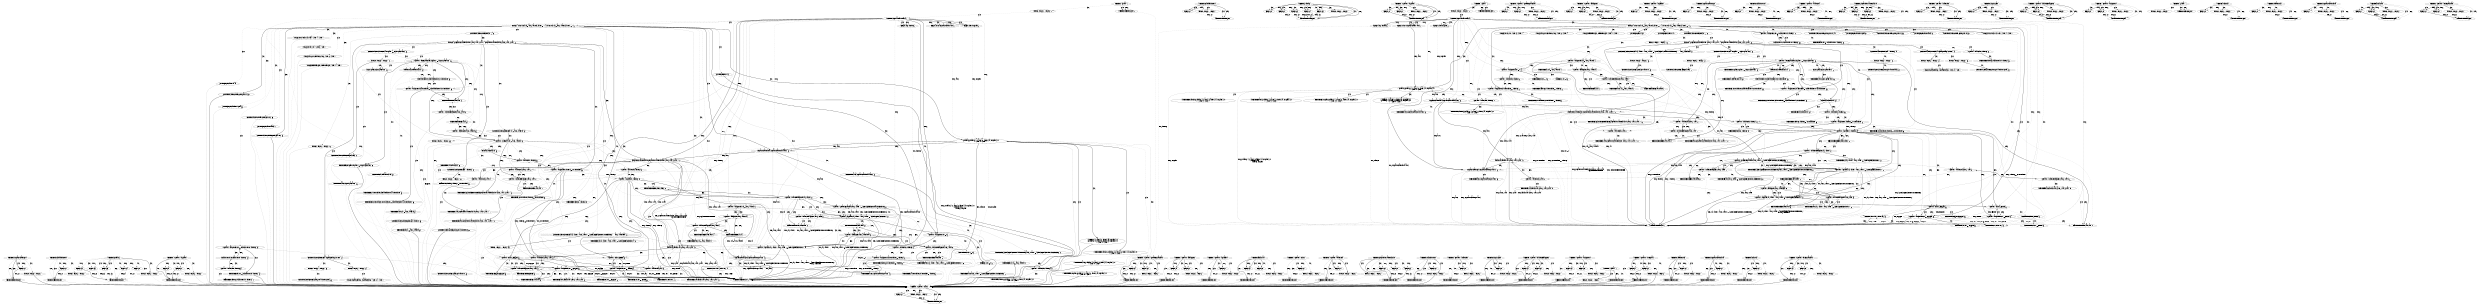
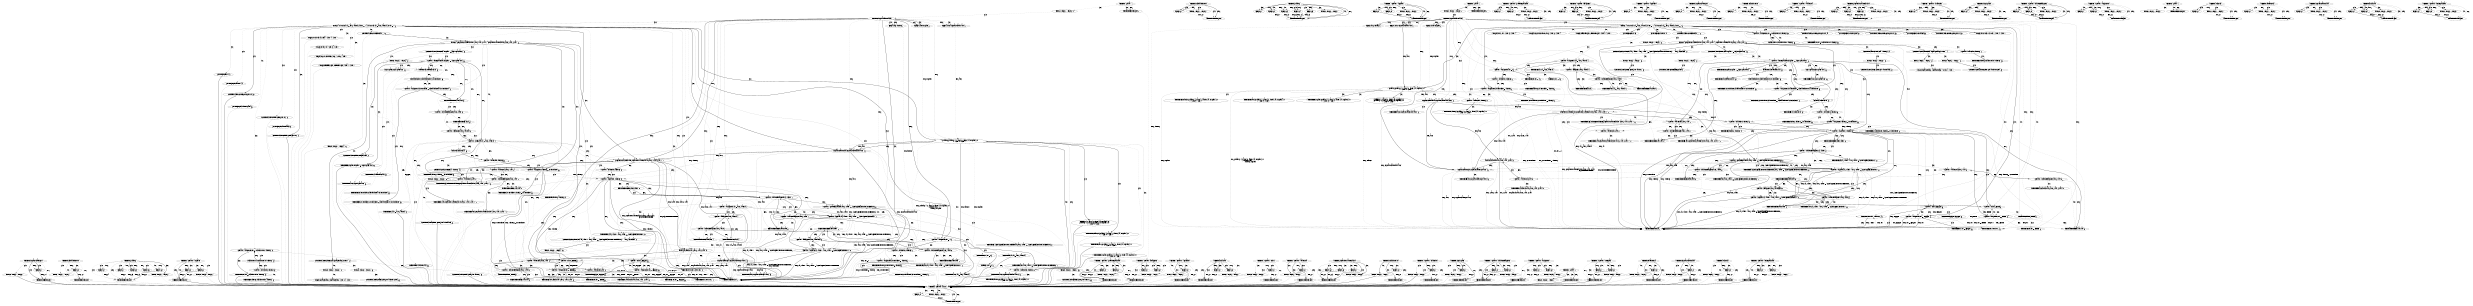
node "(CONTROL_STRUCTURE,IF,if (sk != asoc->base.sk))": removed
node "(IDENTIFIER,asoc,sk != asoc->base.sk)": removed
